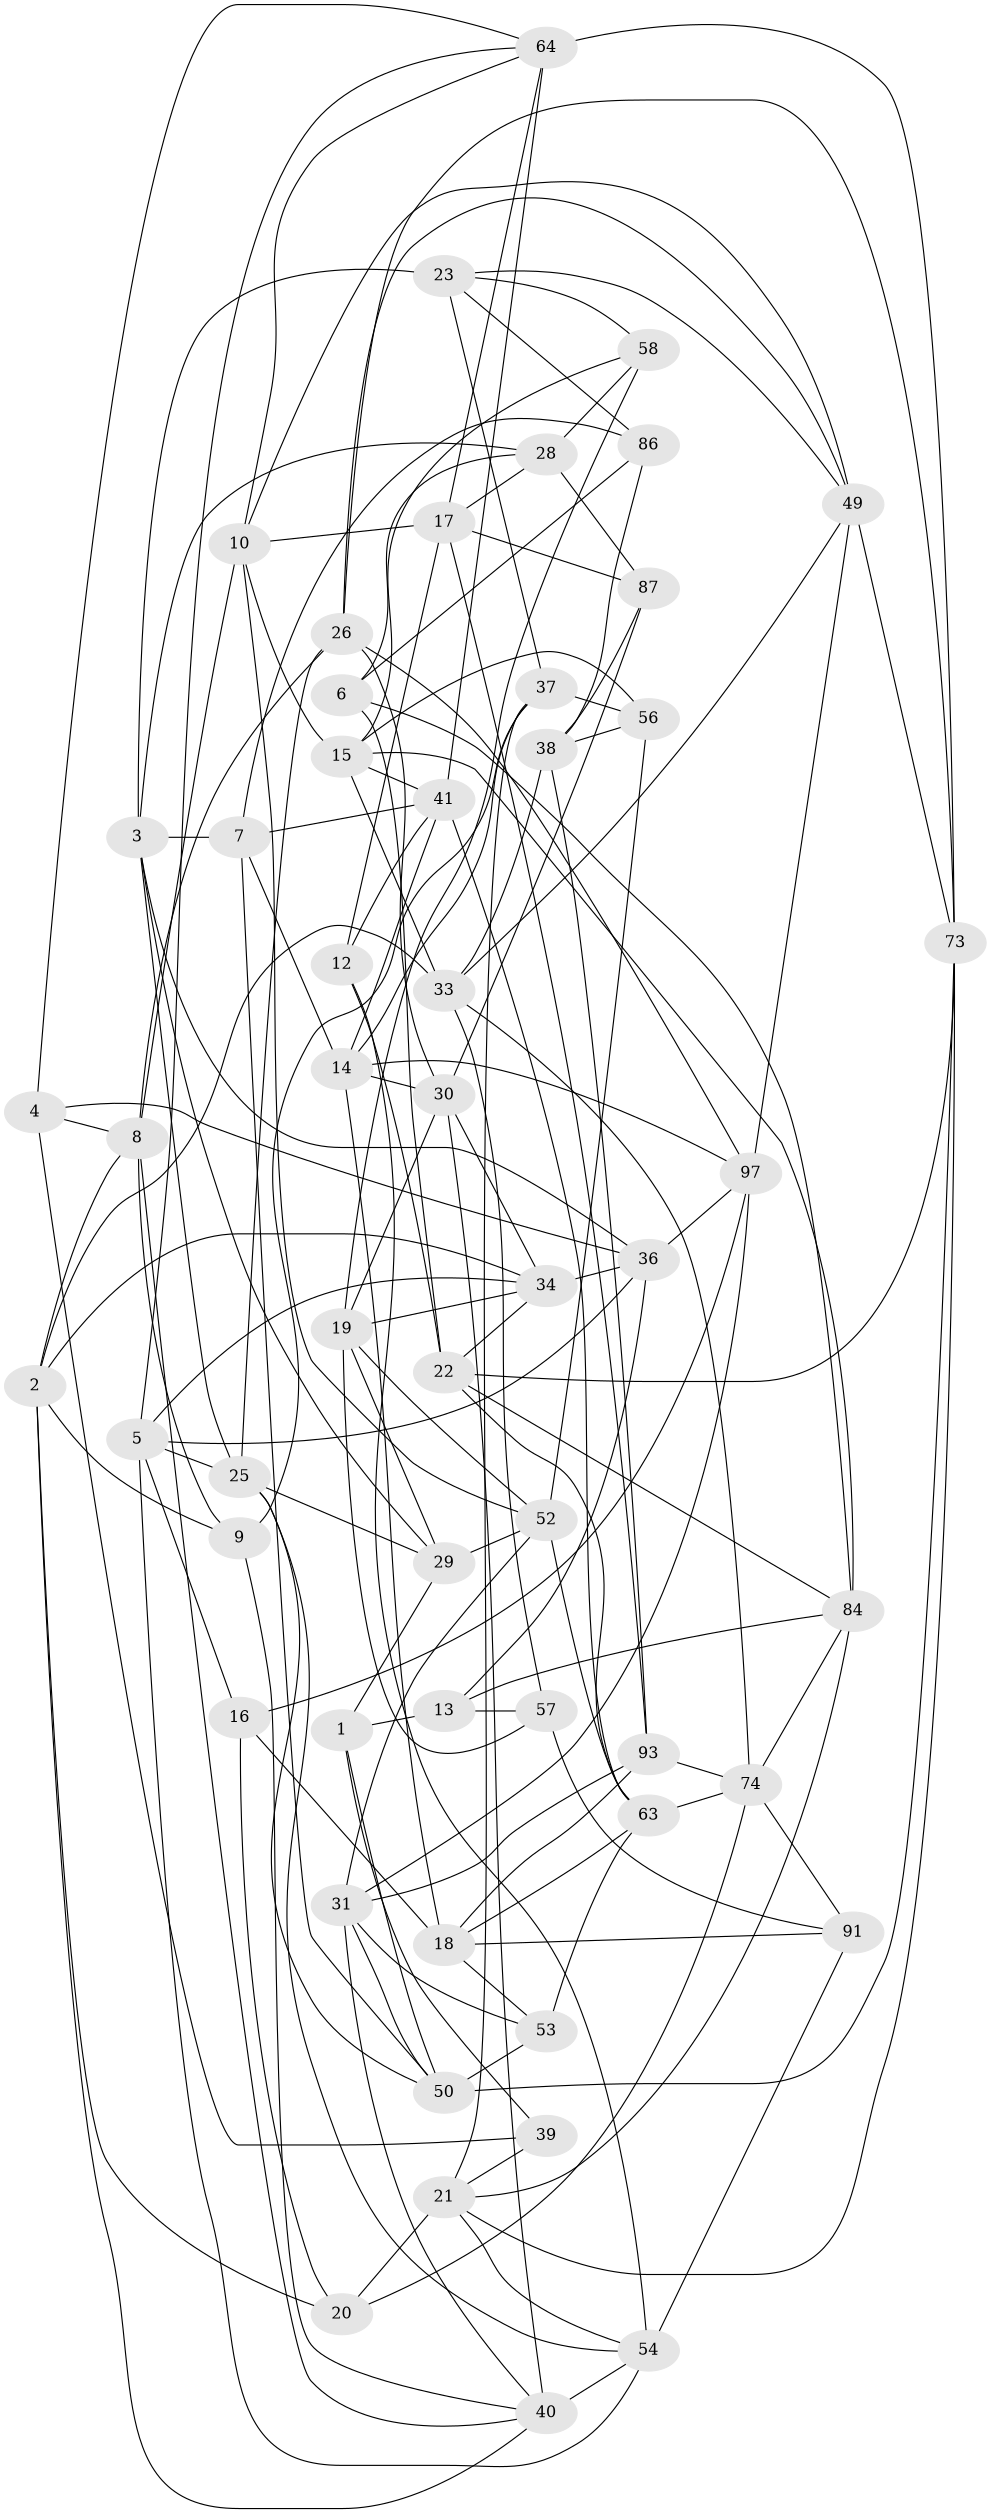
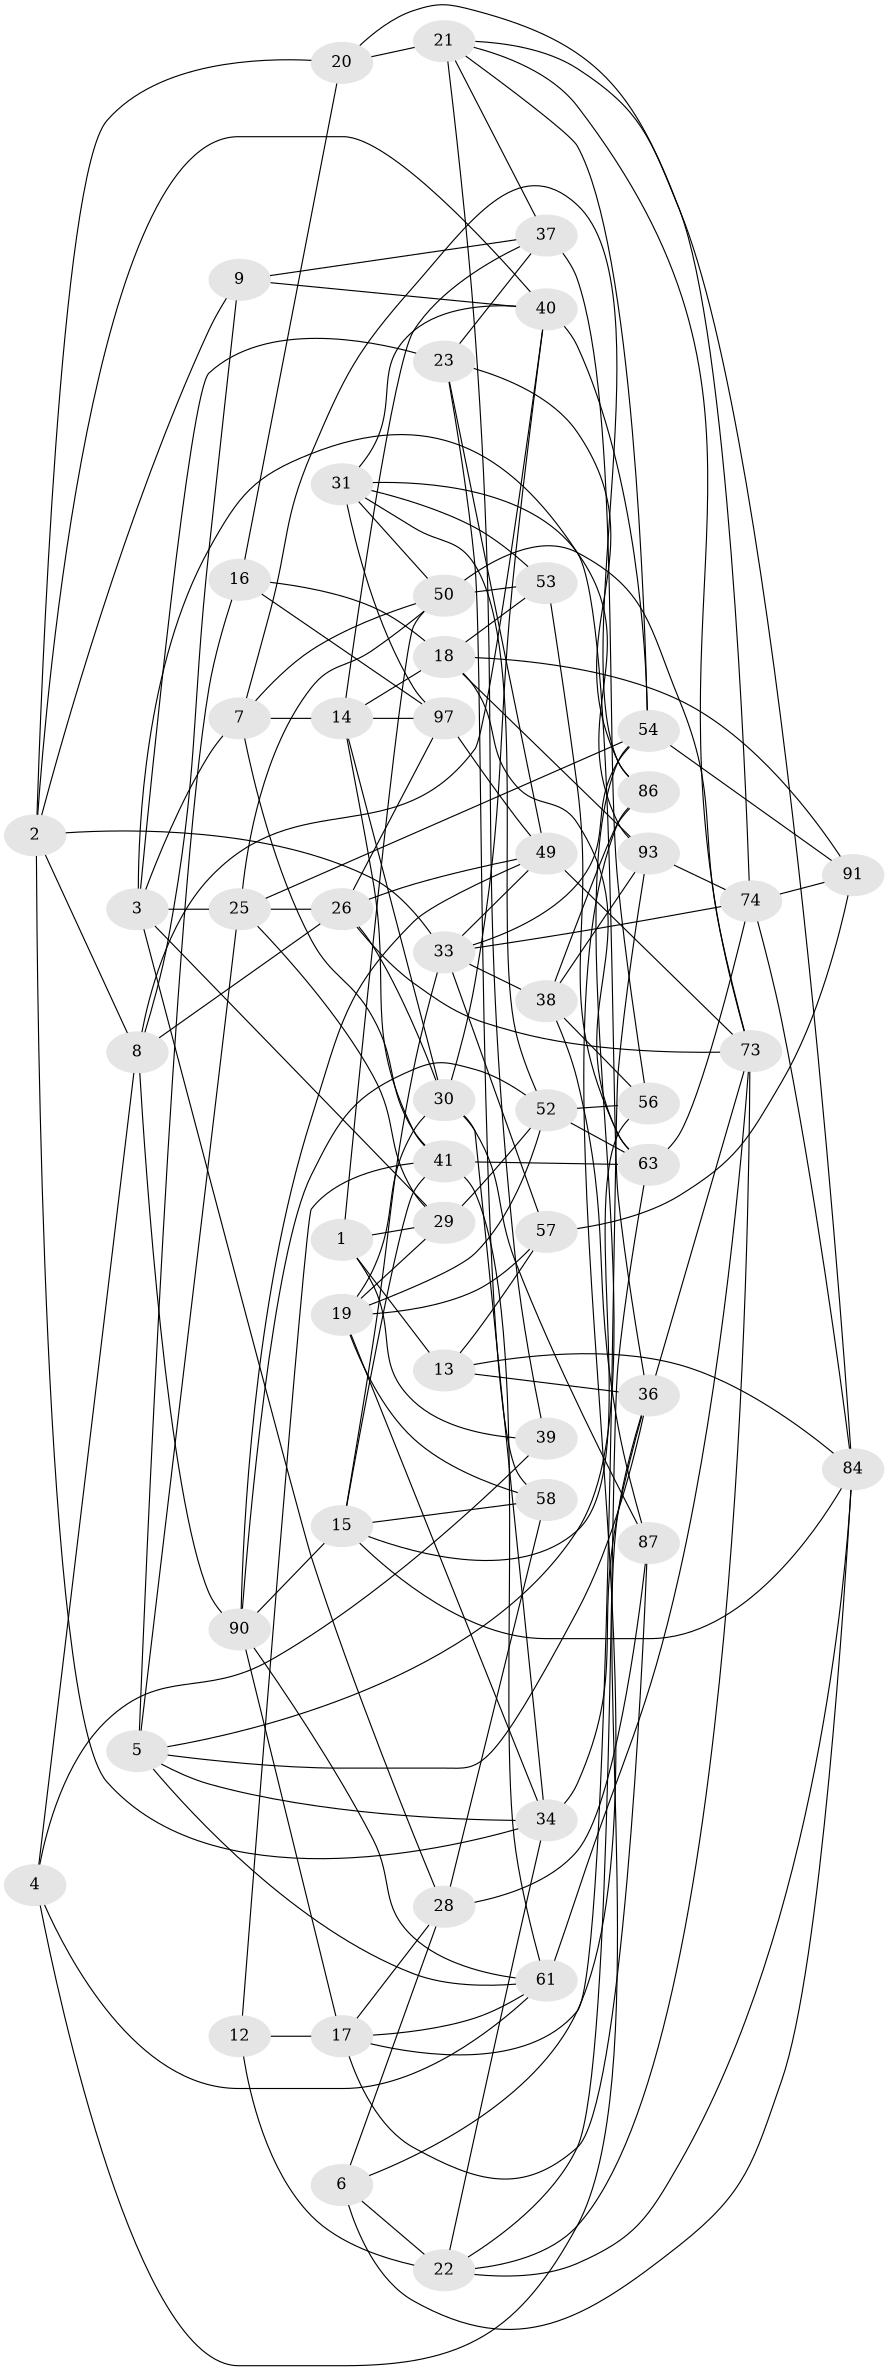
node "64": label "64" -> "61"
node "10": label "10" -> "90"
edge "97" -- "36": now "73" -- "36"
edge "12" -- "54": now "33" -- "54"
